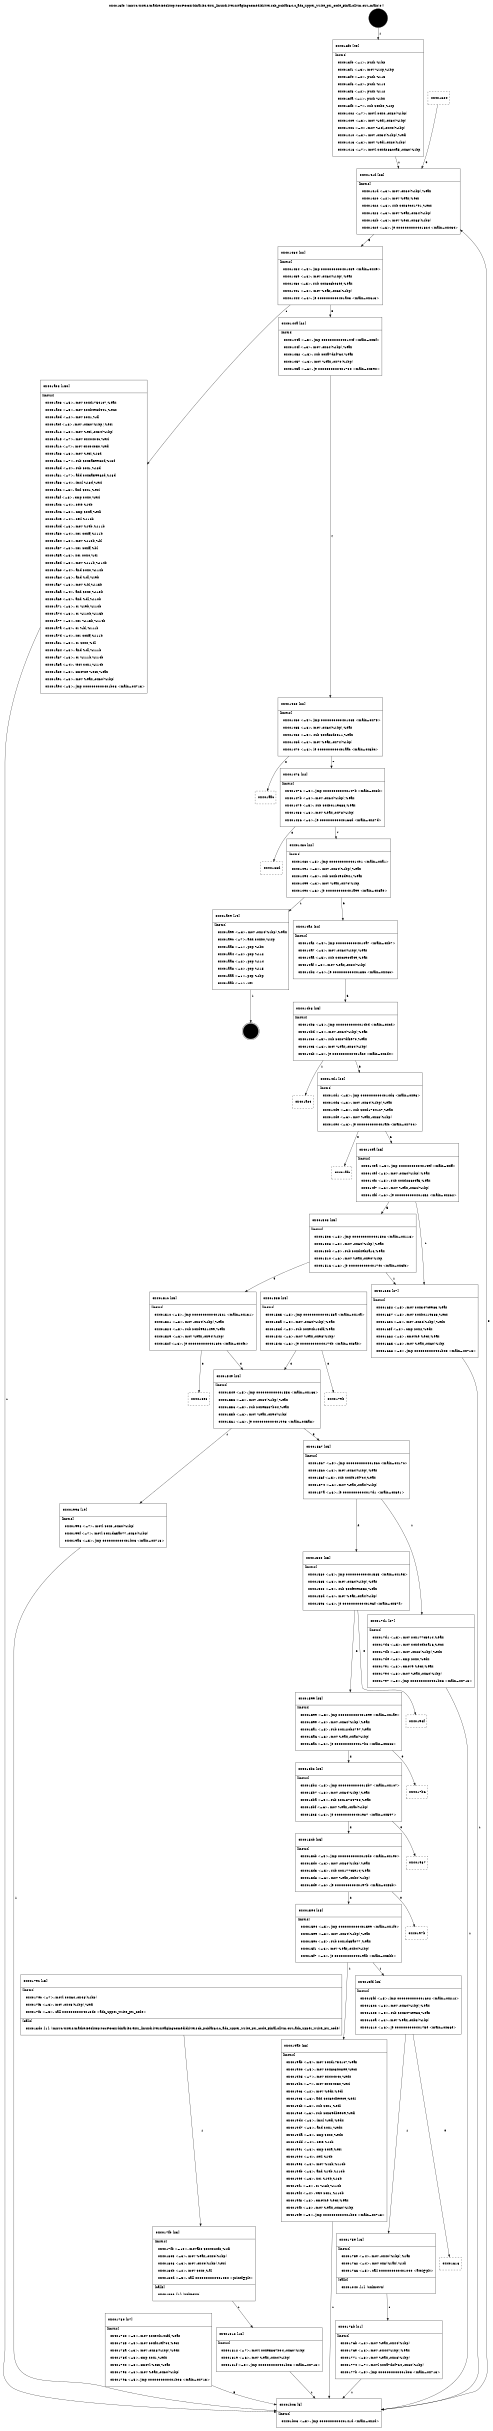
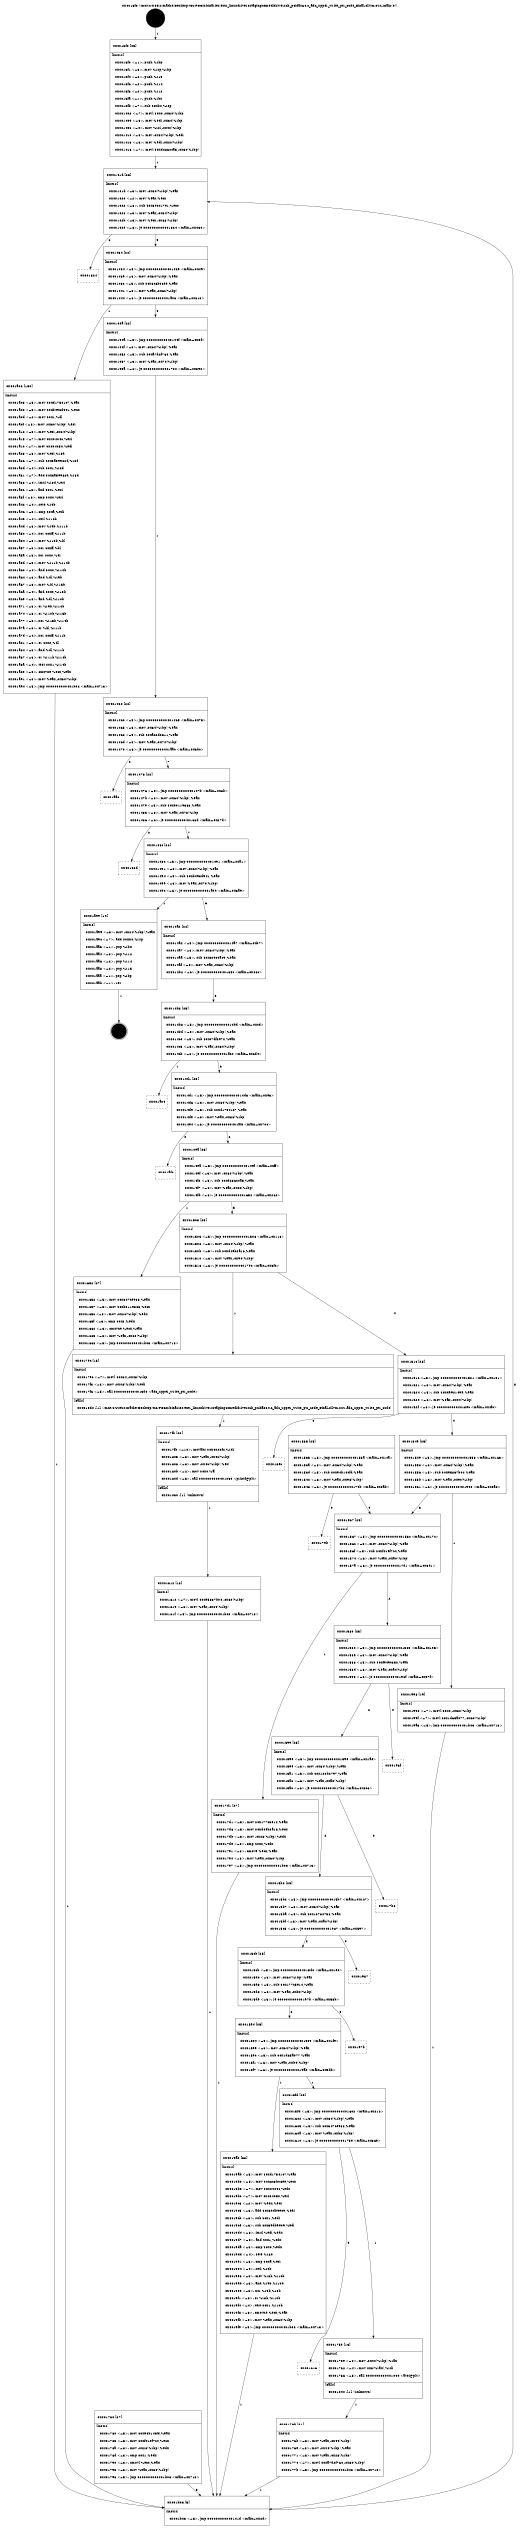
edge "0x401824" -> "0x40141d [23]": reversed
edge "0x401503 [25]" -> "0x401652 [27]": now "0x401503 [25]" -> "0x4017ec [15]"
edge "0x401535 [25]" -> "0x40154e [25]": now "0x401535 [25]" -> "0x401567 [25]"
